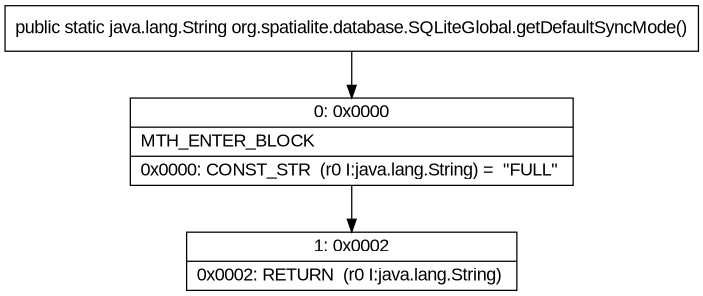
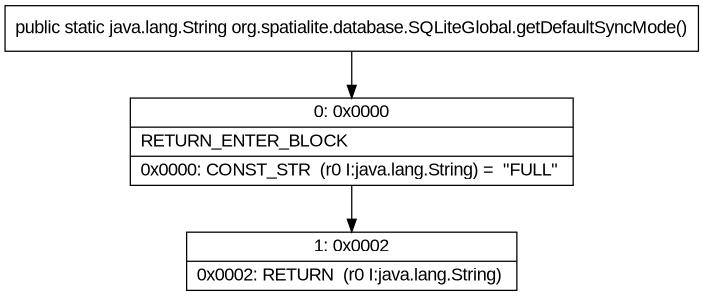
node "0: 0x0000": text "MTH_ENTER_BLOCK" -> "RETURN_ENTER_BLOCK"
